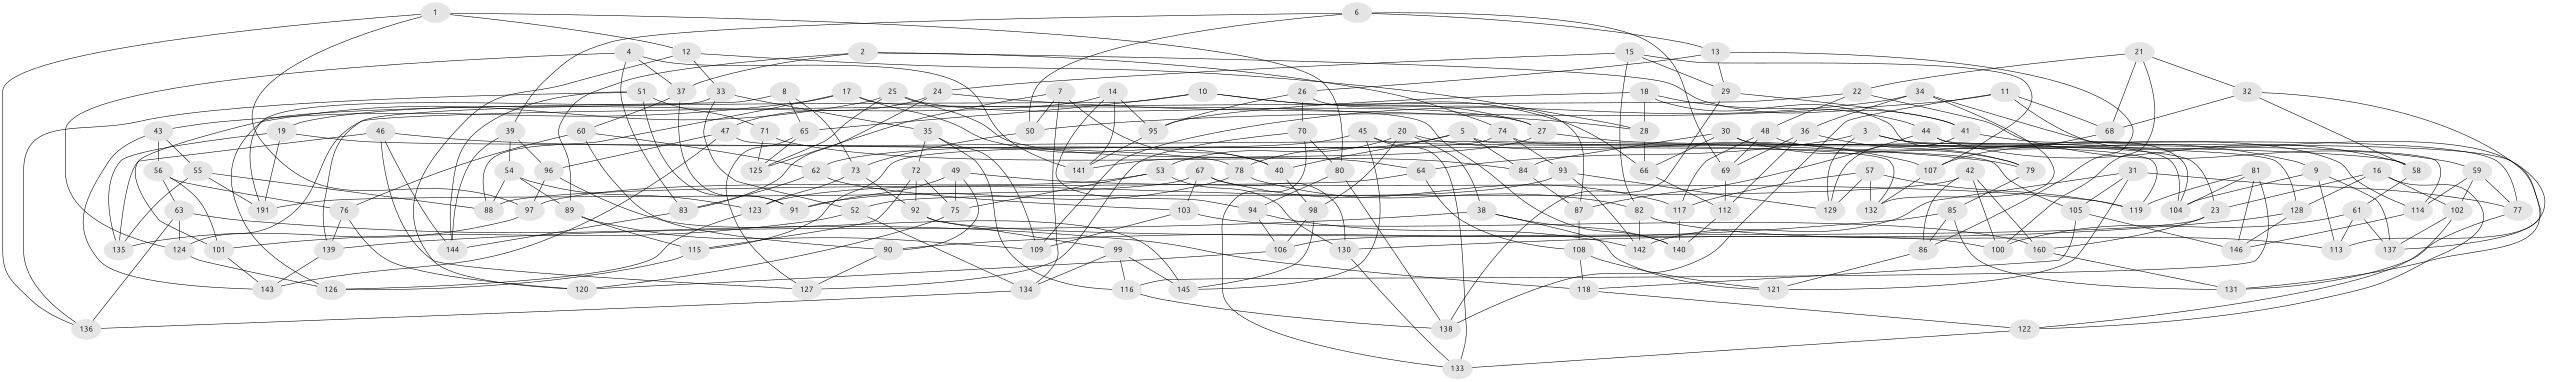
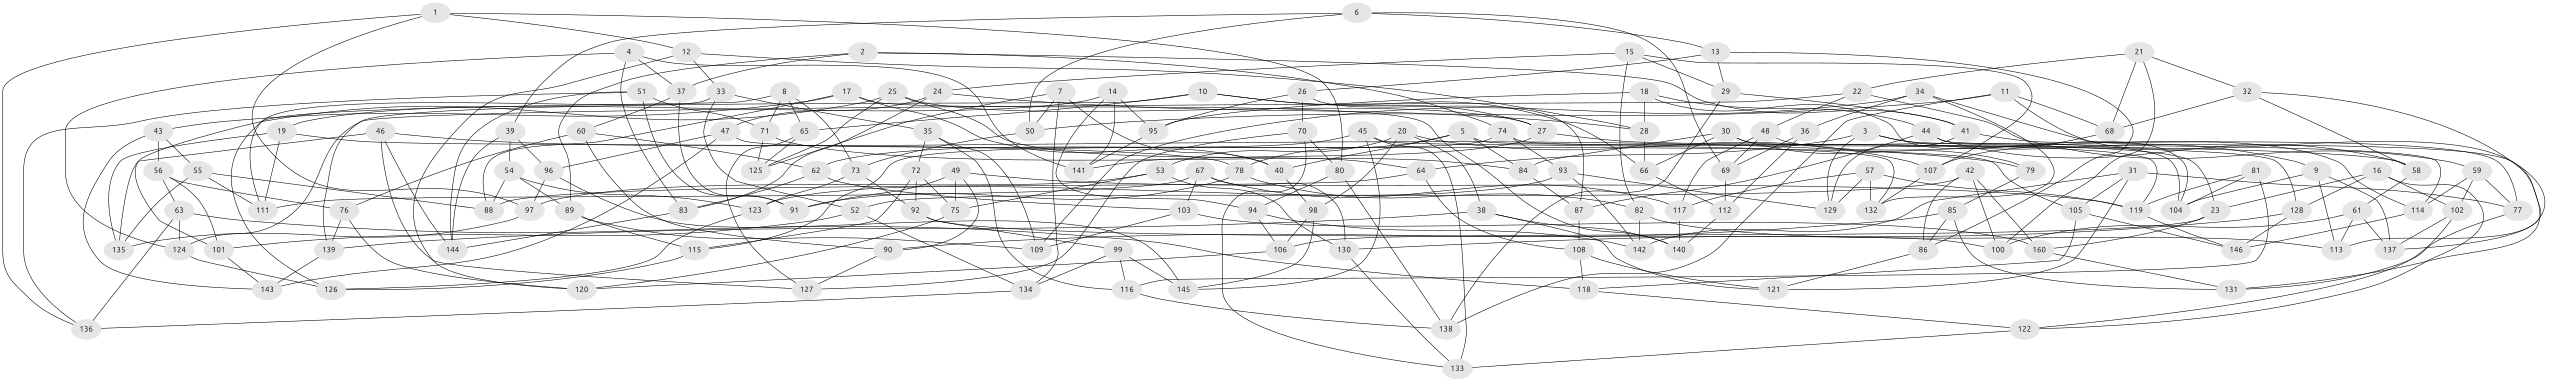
edge "8" -- "71": added
edge "36" -- "79": removed
node "191": label "191" -> "111"
edge "81" -- "146": now "119" -- "146"
